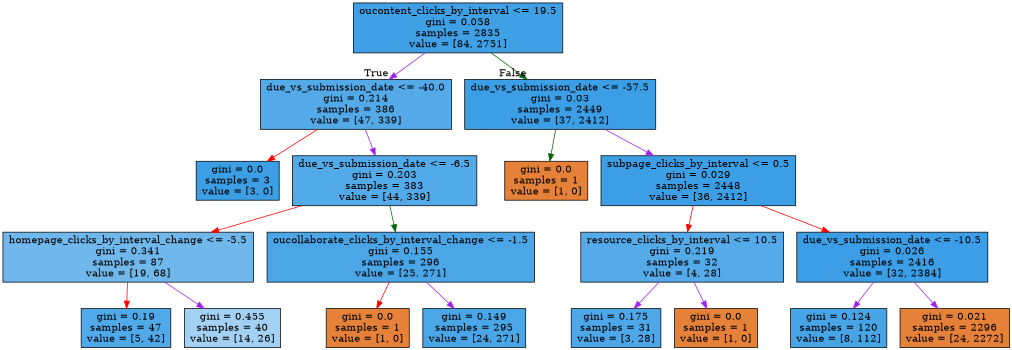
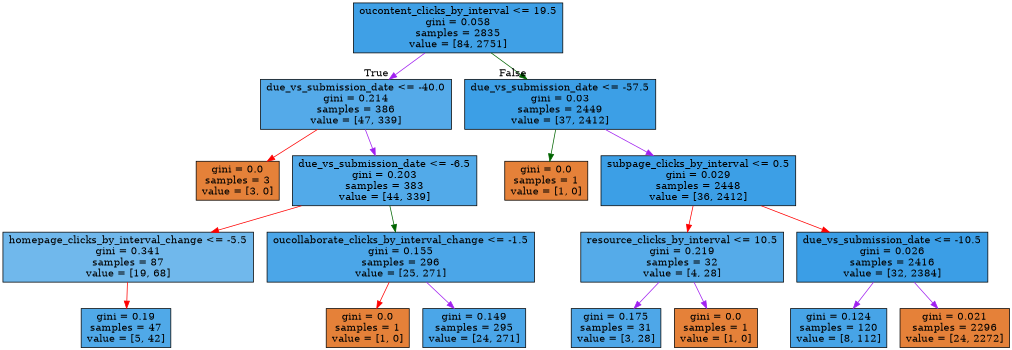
node "gini = 0.0 samples = 3 value = [3, 0]": fillcolor #399de5fb -> #e58139ff
node "gini = 0.455 samples = 40 value = [14, 26]": removed
